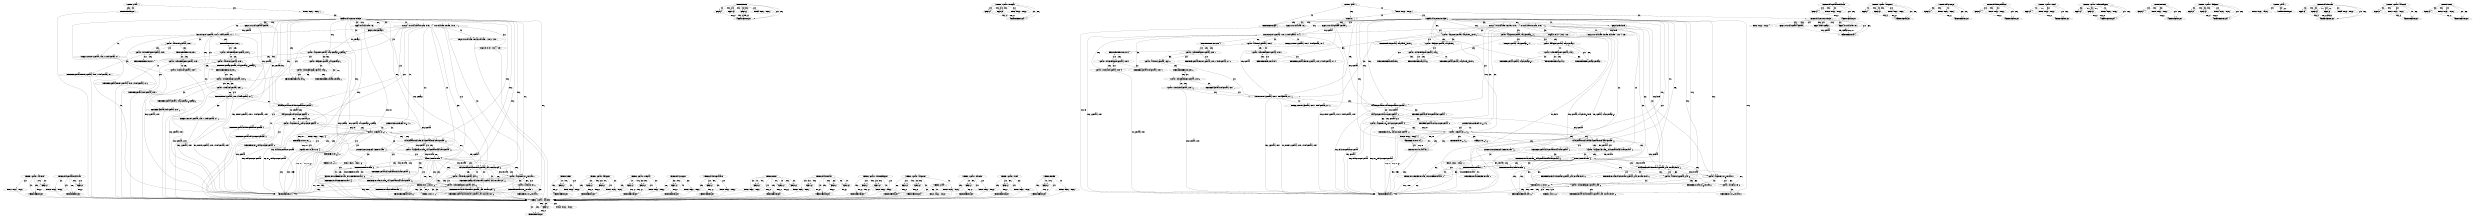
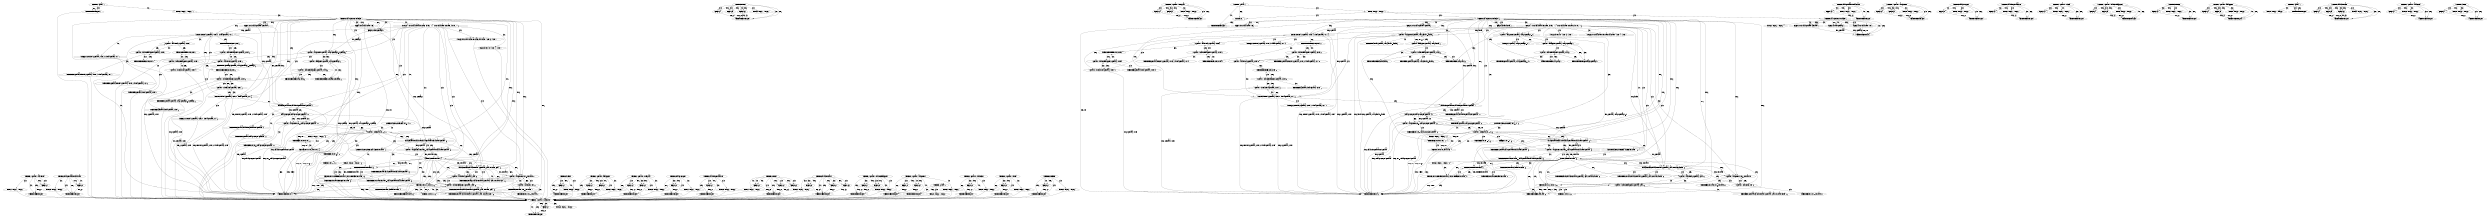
edge "(<operator>.fieldAccess,opendata->o_arg.fmode)" -> "(<operator>.assignment,opendata->o_arg.fmode = fmode)": added, label "CFG:"
edge "(<operator>.assignment,opendata->o_arg.fmode = fmode)" -> "(<operator>.fieldAccess,opendata->o_arg.fmode)": label "AST: " -> "DDG: ret != 0"
